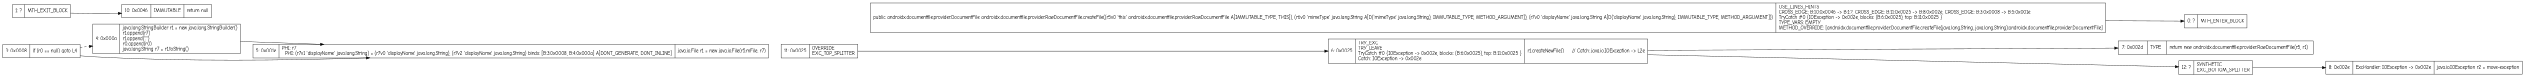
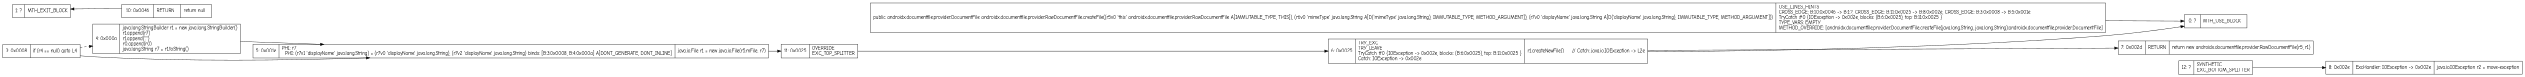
node "10: 0x0046": text "IMMUTABLE" -> "RETURN"
edge "1: ?" -> "10: 0x0046": reversed
node "0: ?": text "MTH_ENTER_BLOCK" -> "MTH_USE_BLOCK"
node "7: 0x002d": text "TYPE" -> "RETURN"
node "3: 0x0008": text "if (r0 == null) goto L4" -> "if (r4 == null) goto L4"
edge "5: 0x001e" -> "11: 0x0025": added
edge "6: 0x0025" -> "12: ?": now "6: 0x0025" -> "0: ?"
